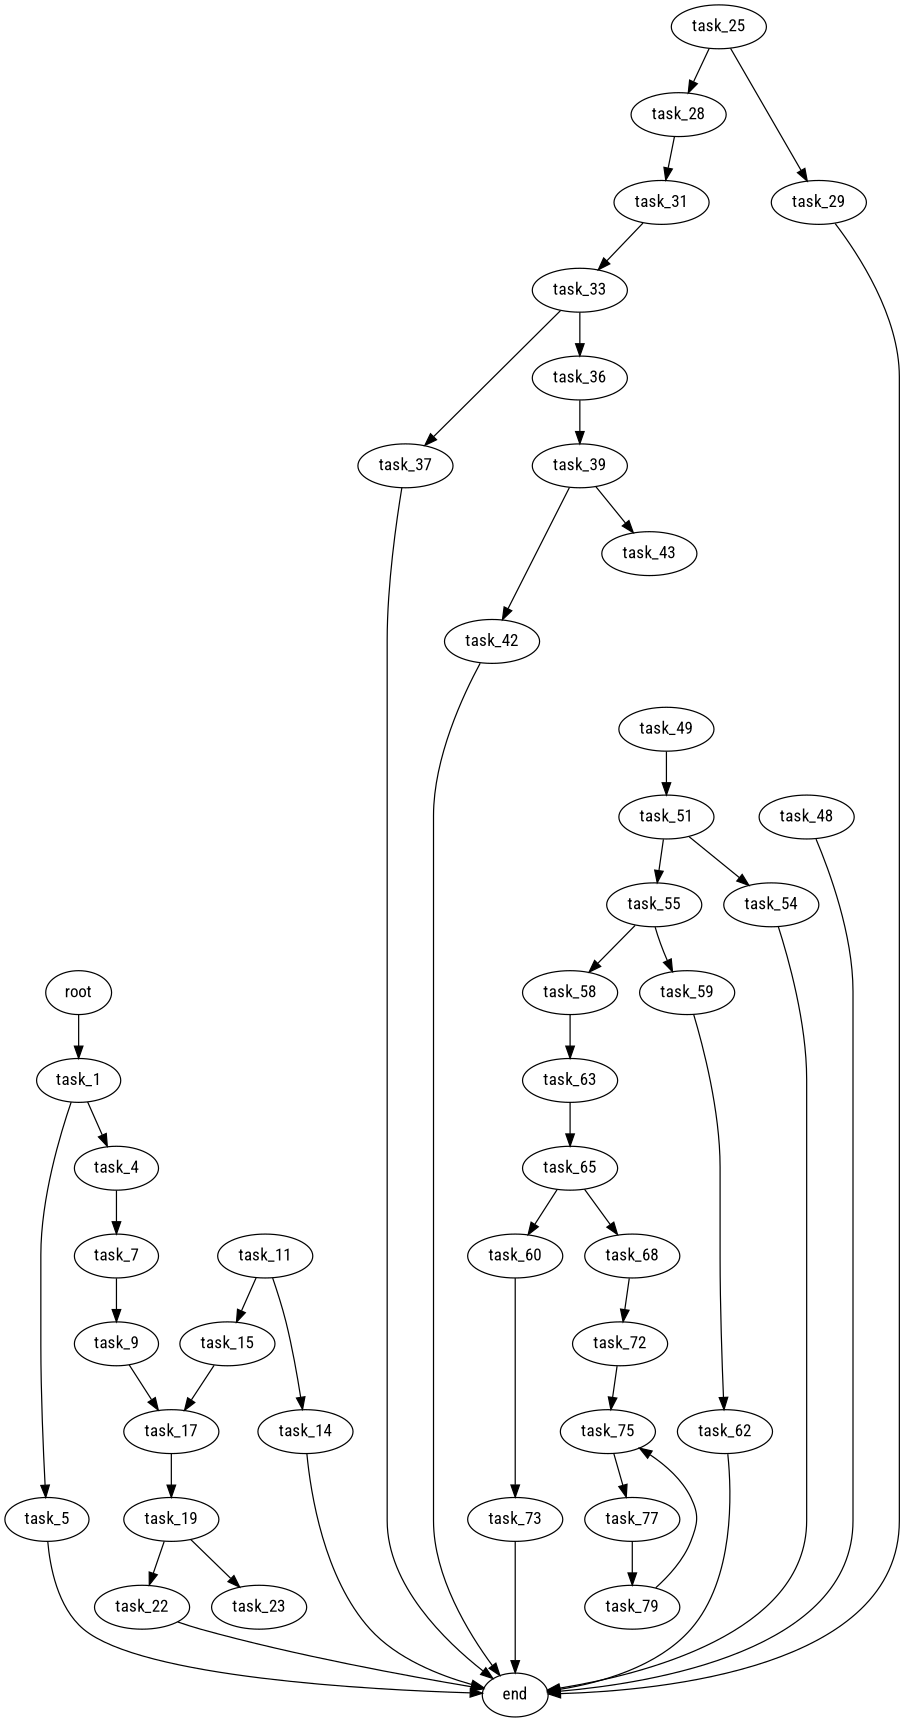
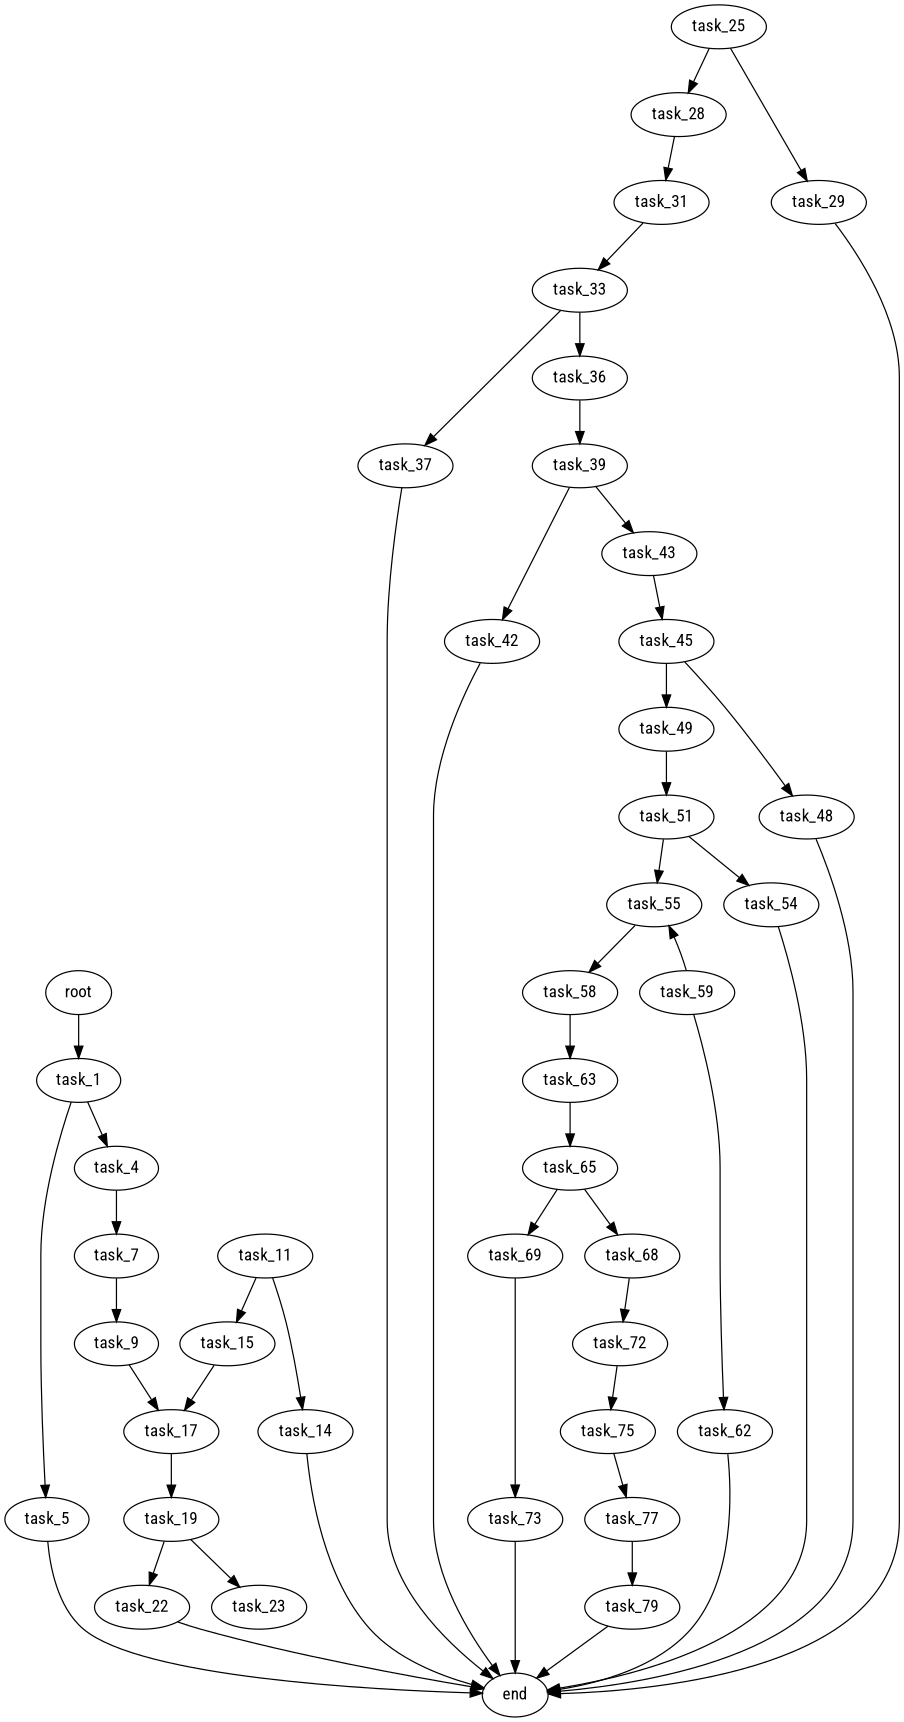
node "task_45": added
edge "task_55" -> "task_59": reversed
node "task_60": label "task_60" -> "task_69"
edge "task_79" -> "task_75": now "task_79" -> "end"
